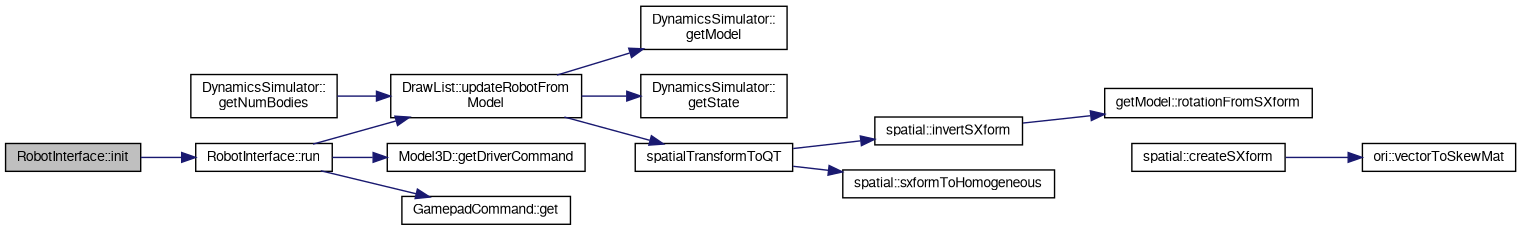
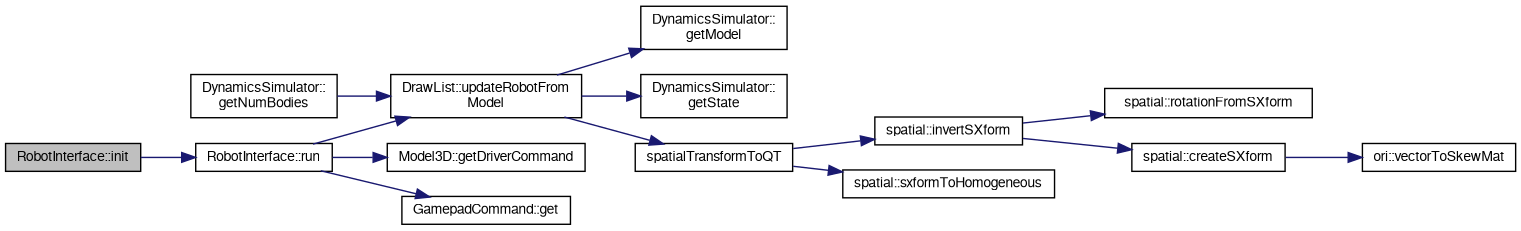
node "getModel::rotationFromSXform": label "getModel::rotationFromSXform" -> "spatial::rotationFromSXform"
edge "spatial::invertSXform" -> "spatial::createSXform": added
